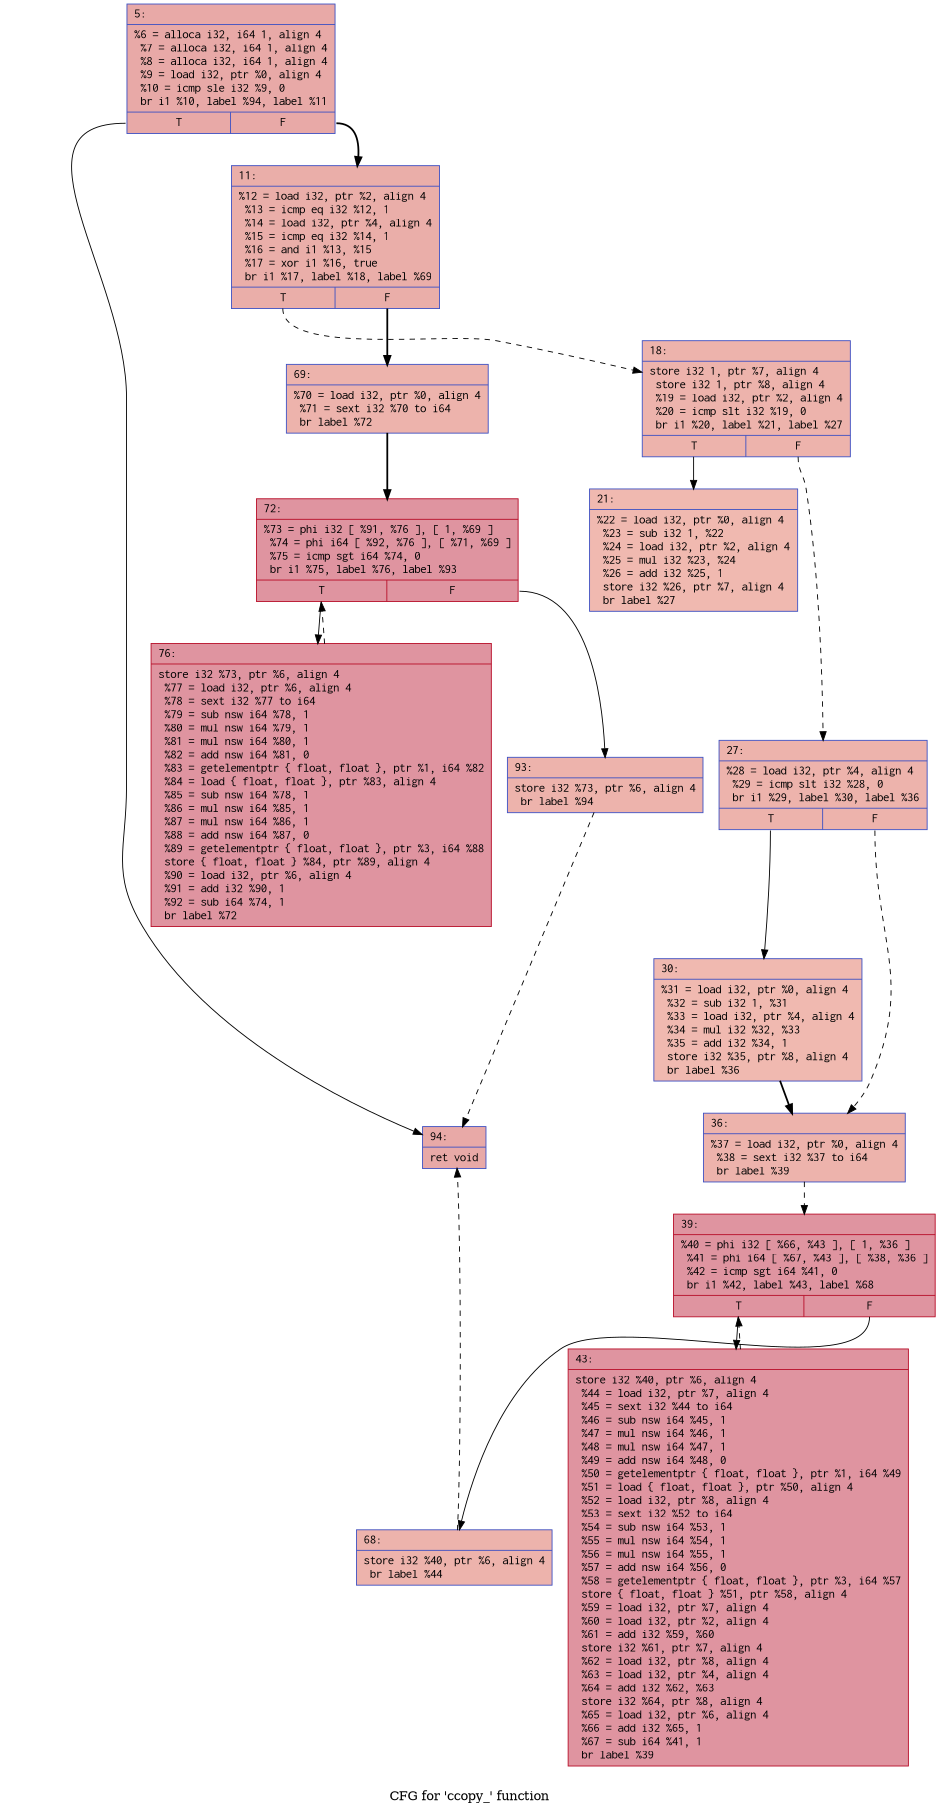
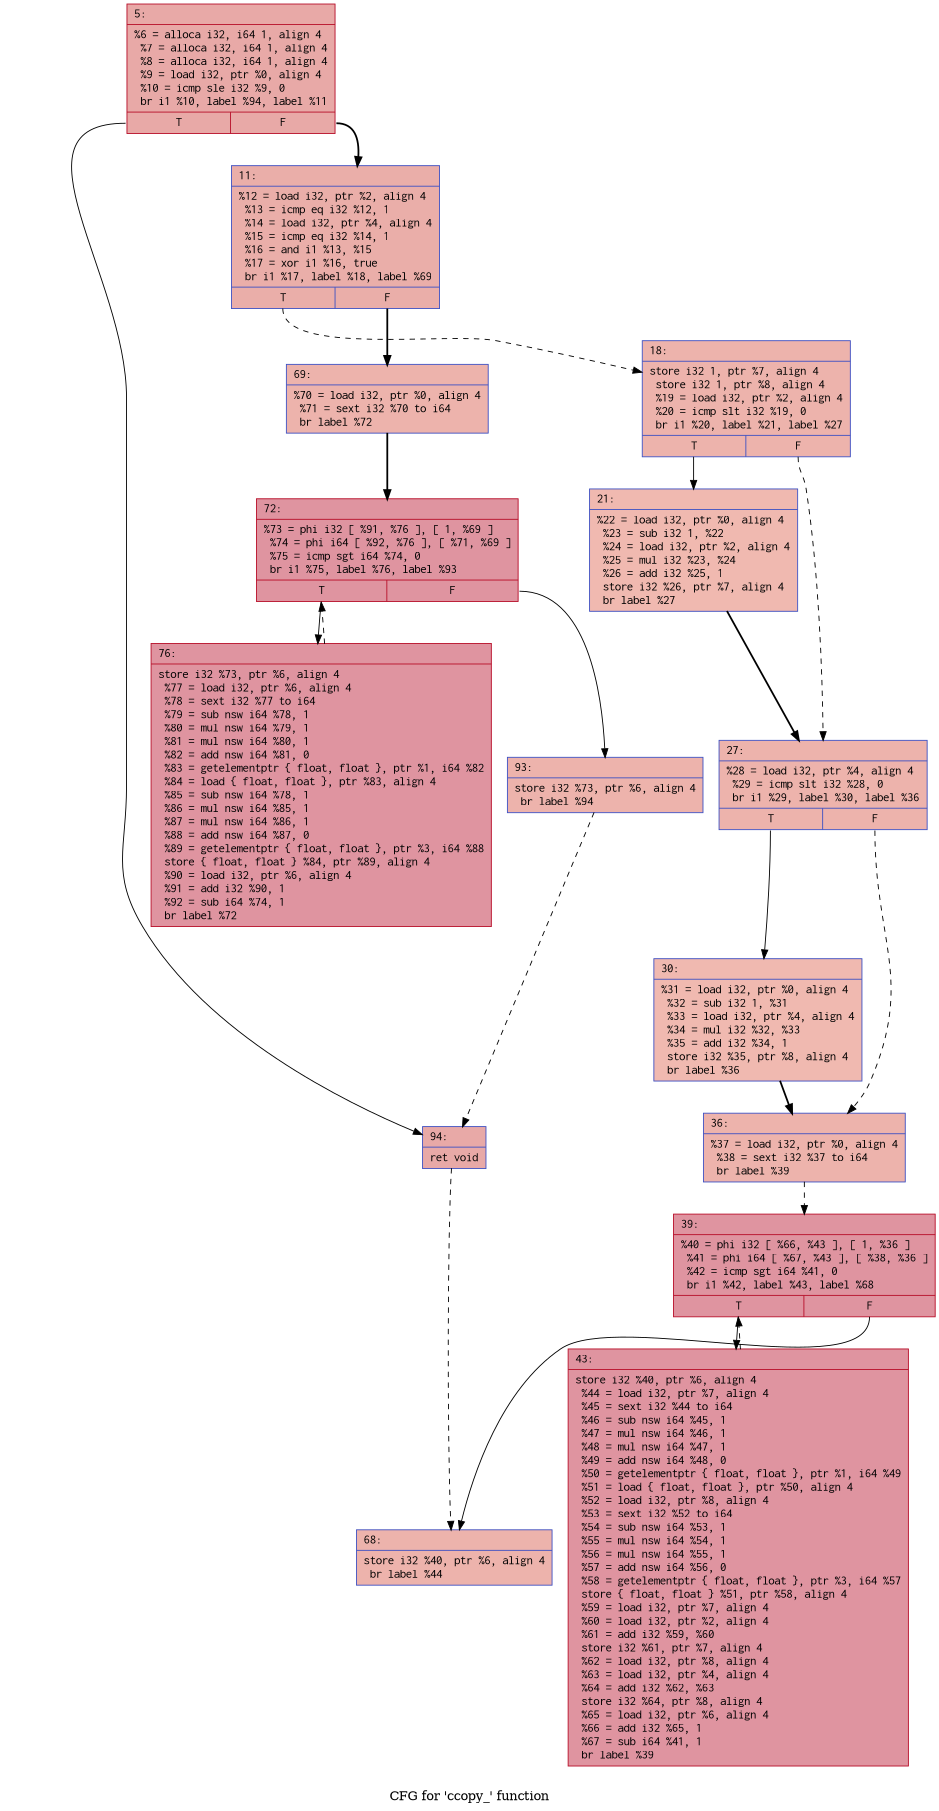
node "5:": color #3d50c3ff -> #b70d28ff
edge "21:" -> "27:": added
edge "68:" -> "94:": reversed
